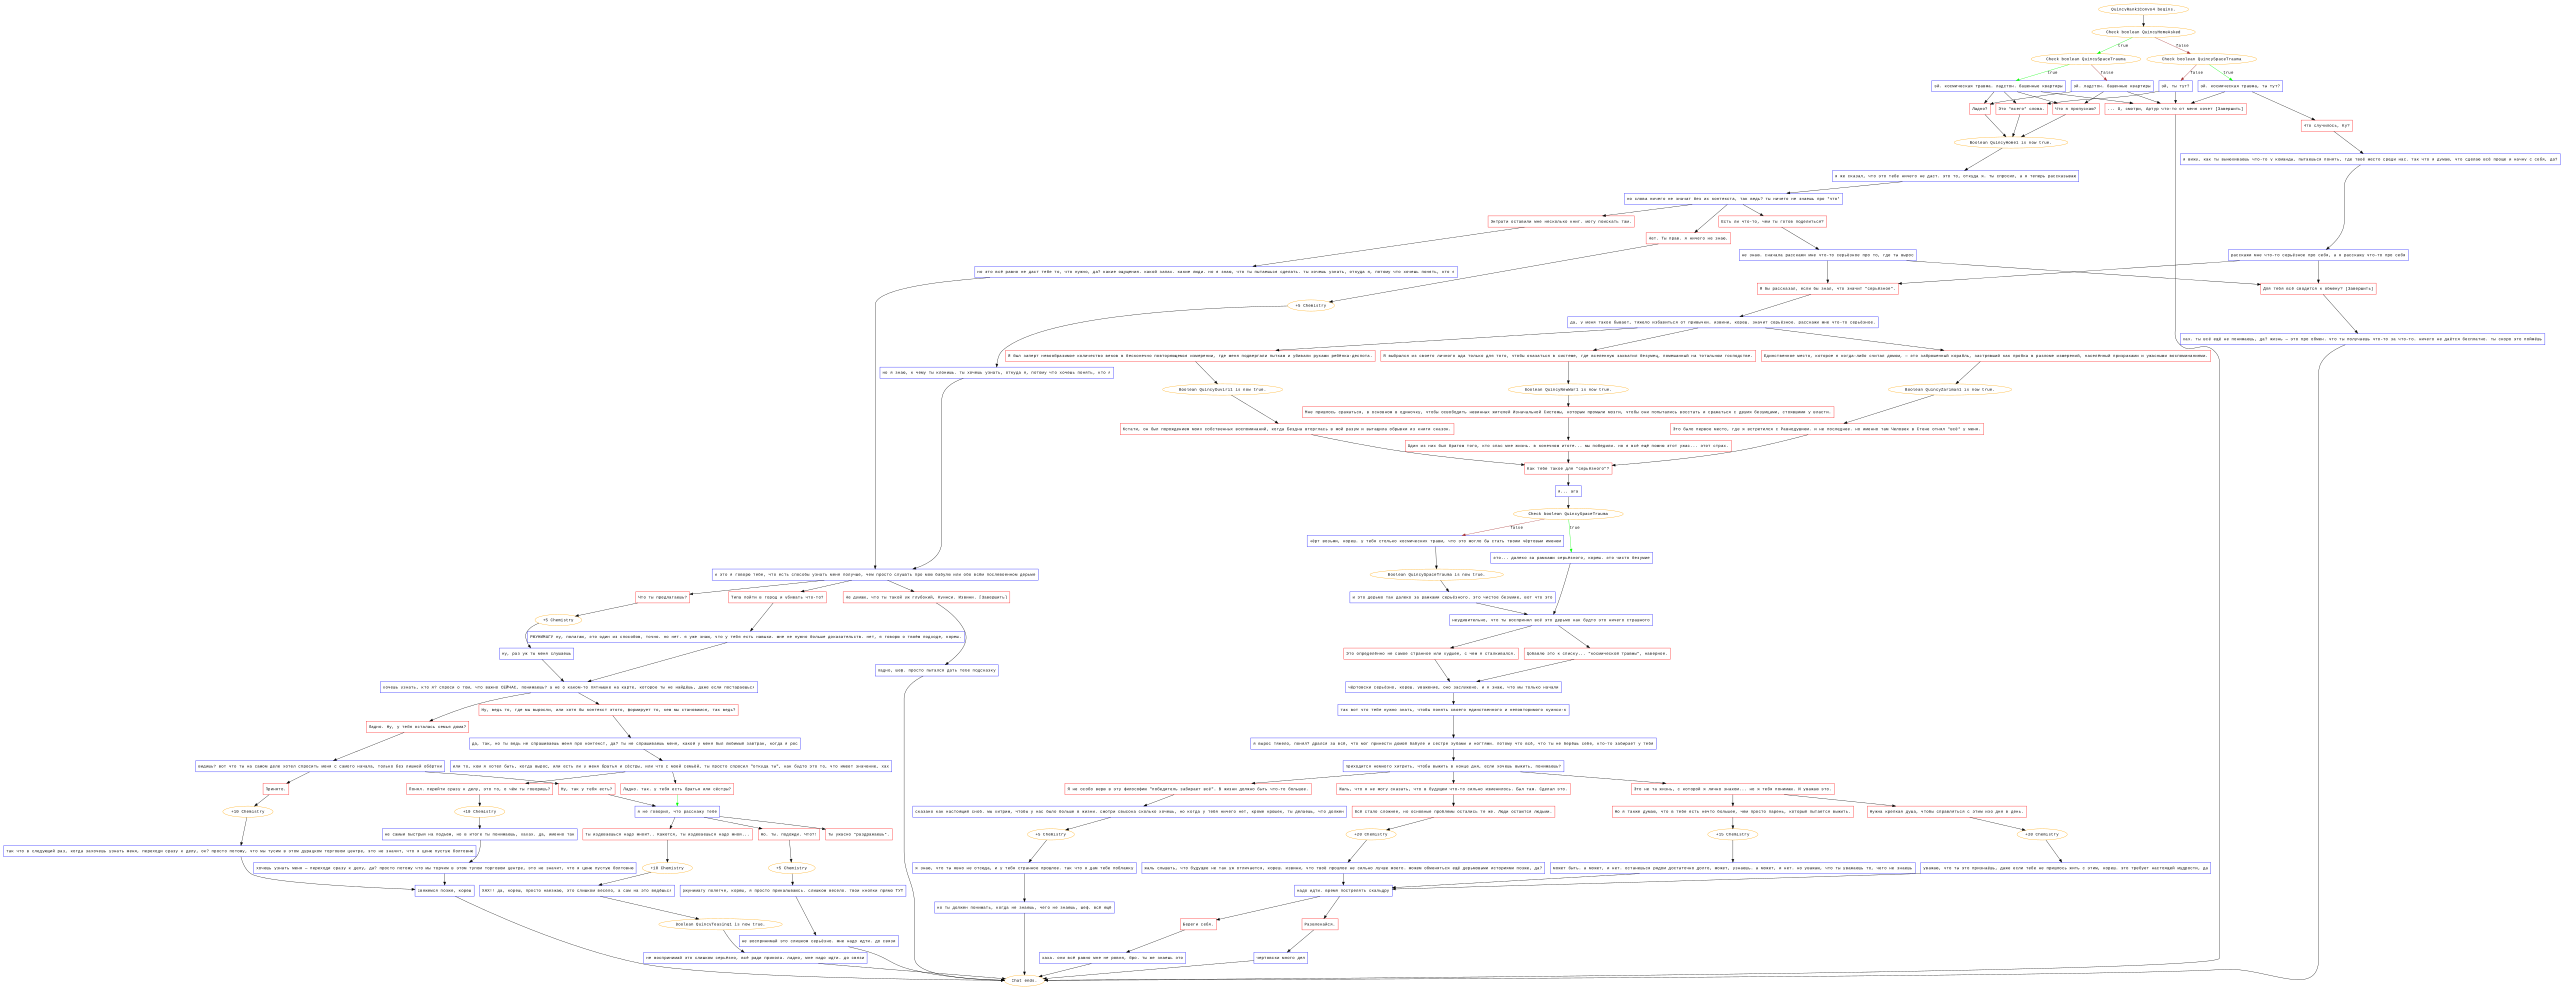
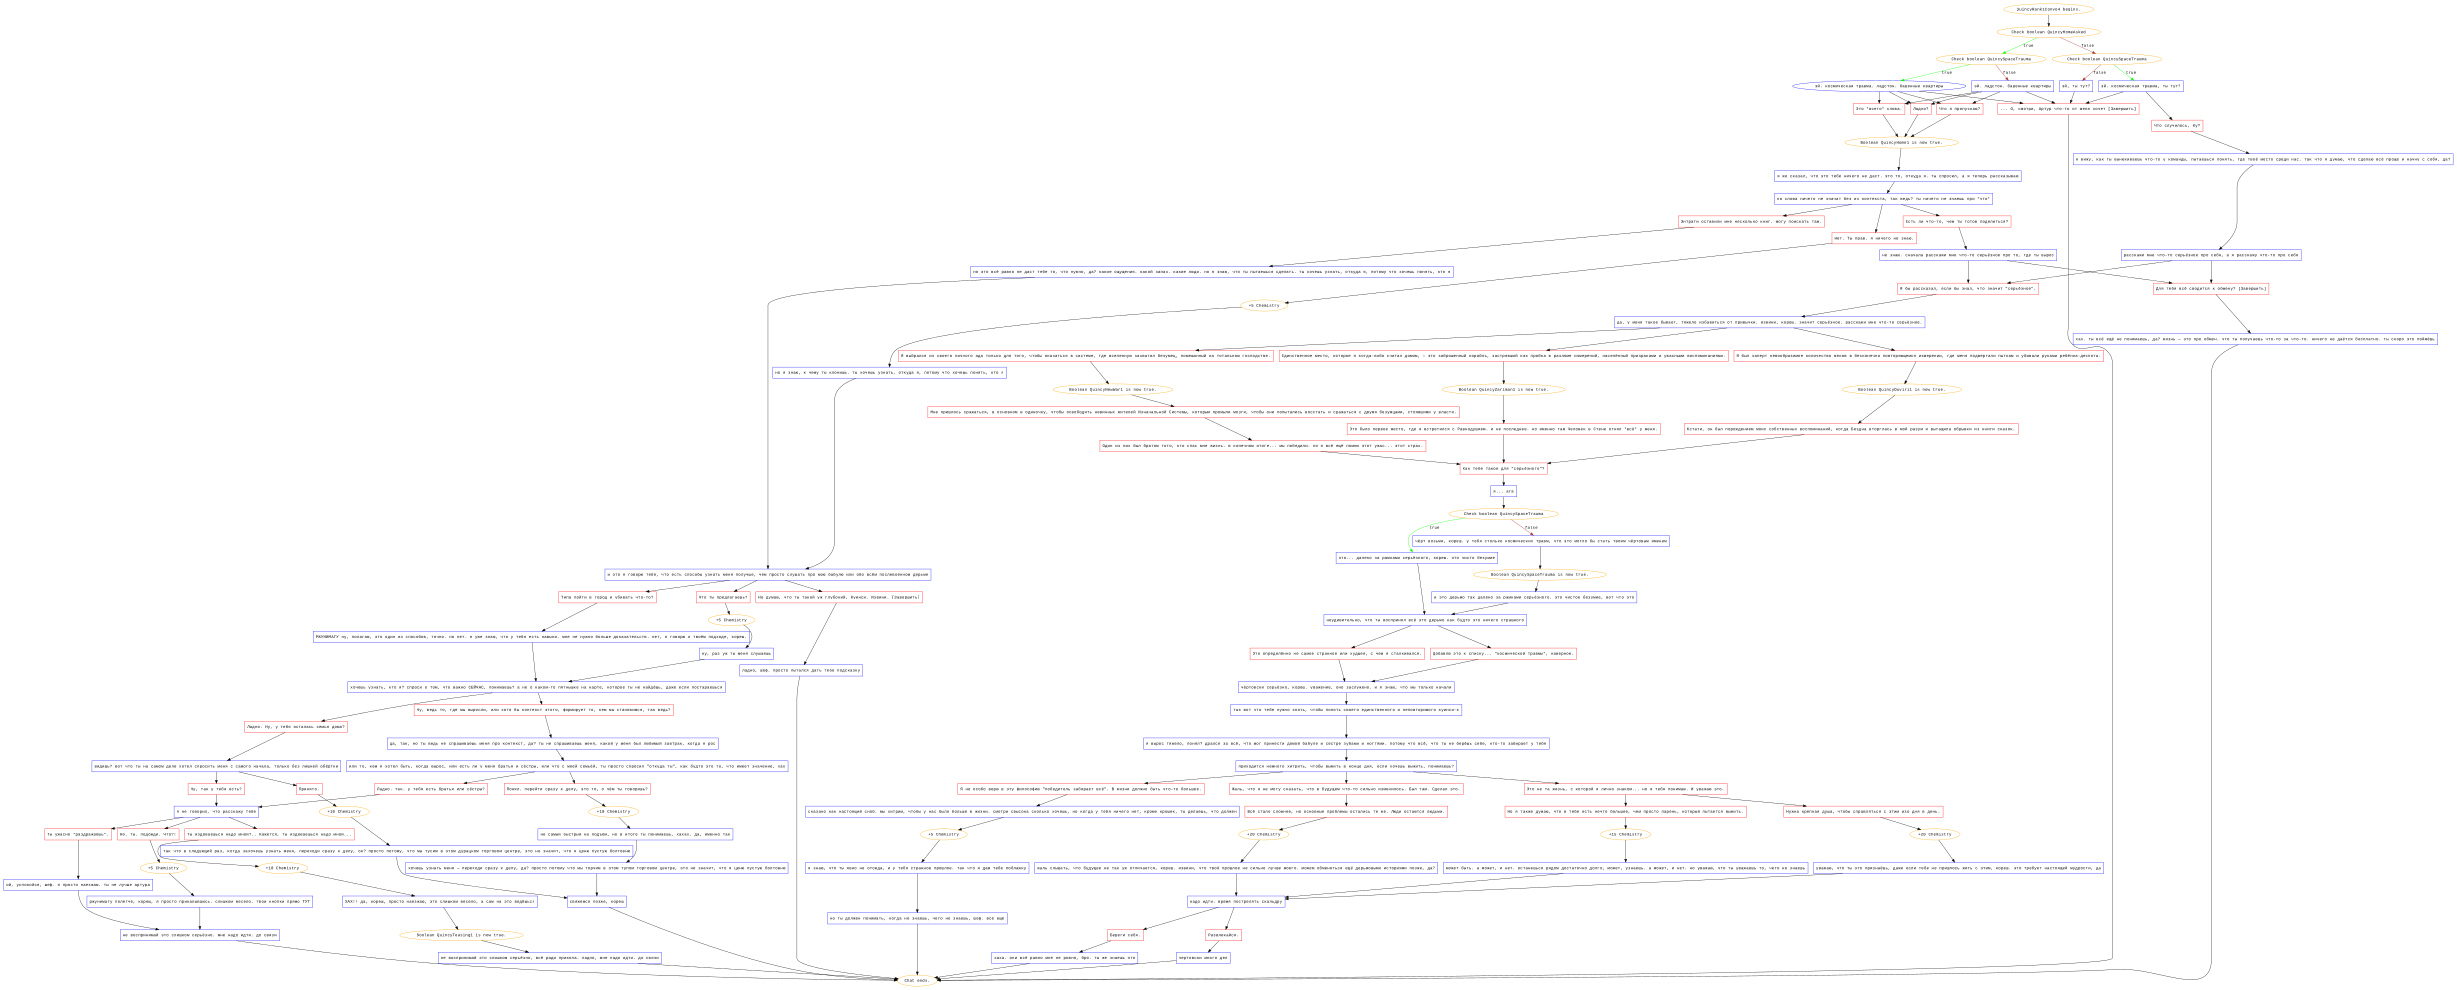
node "эй. космическая травма. ладстон. башенные квартиры": shape box -> ellipse
edge "эй, ты тут?" -> "Это *всего* слова.": now "эй. ладстон. башенные квартиры" -> "Это *всего* слова."
edge "Ладно. так. у тебя есть братья или сёстры?" -> "я не говорил, что расскажу тебе": color green -> black
node "ой, успокойся, шеф. я просто наезжаю. ты не лучше артура": added
